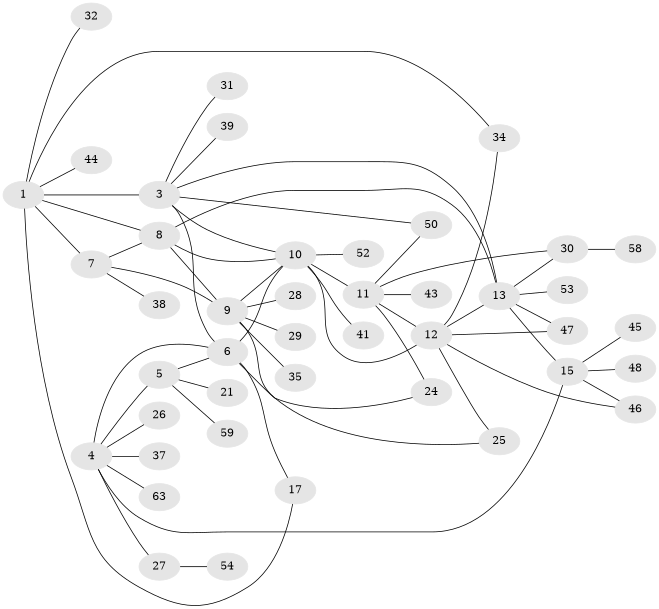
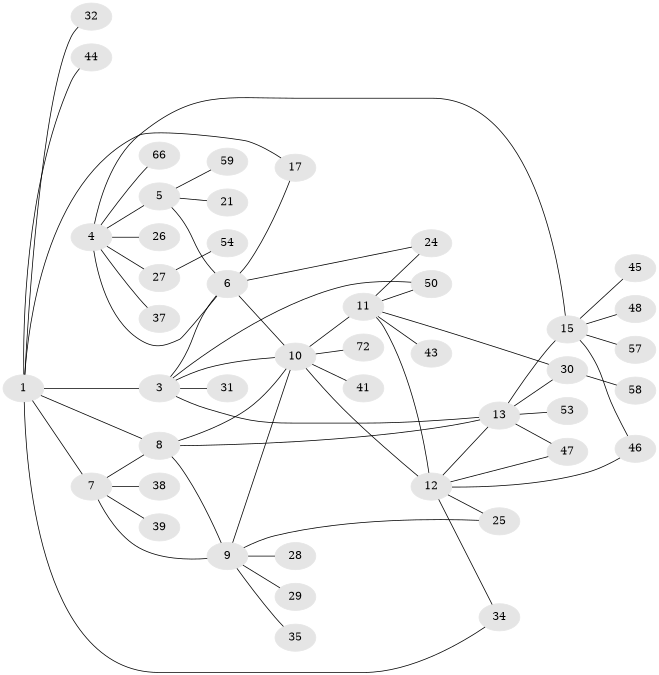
edge "39" -- "3": now "39" -- "7"
node "52": label "52" -> "72"
node "57": added
node "63": label "63" -> "66"
